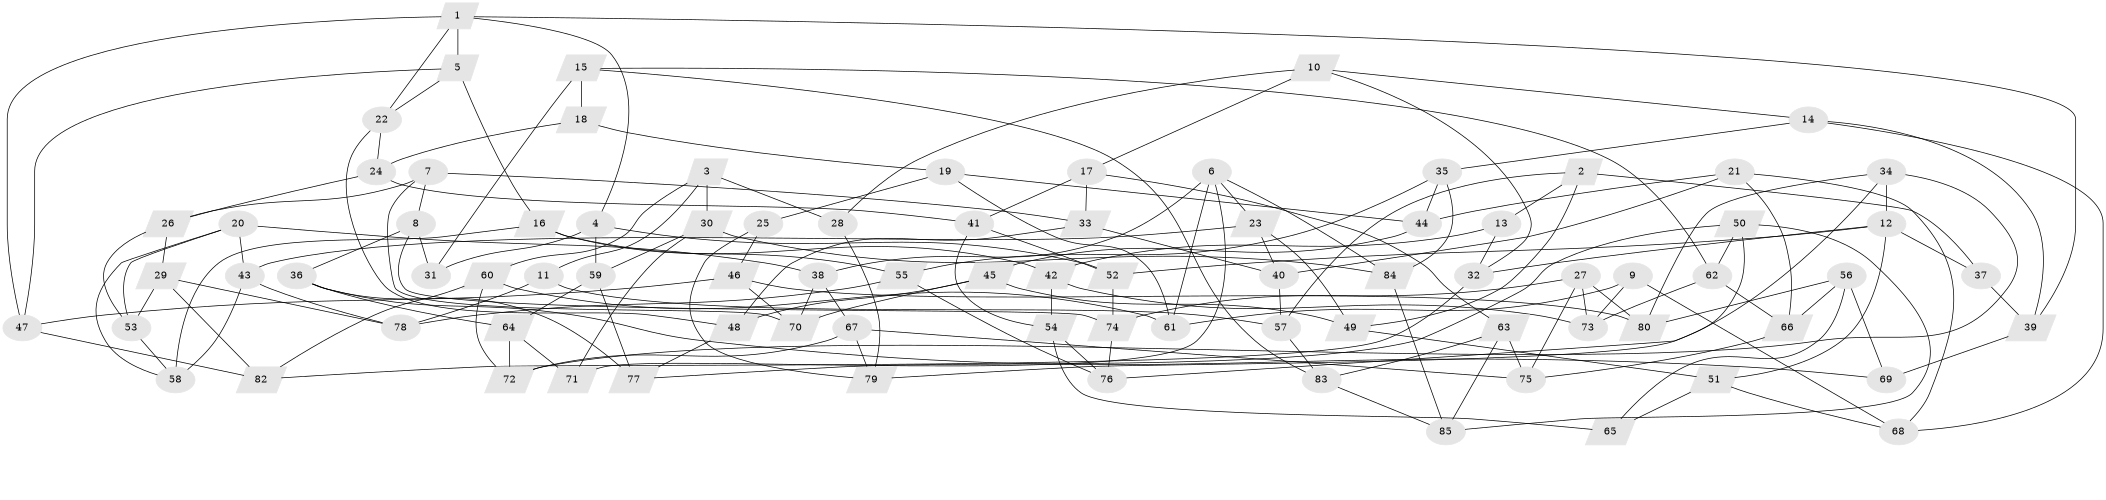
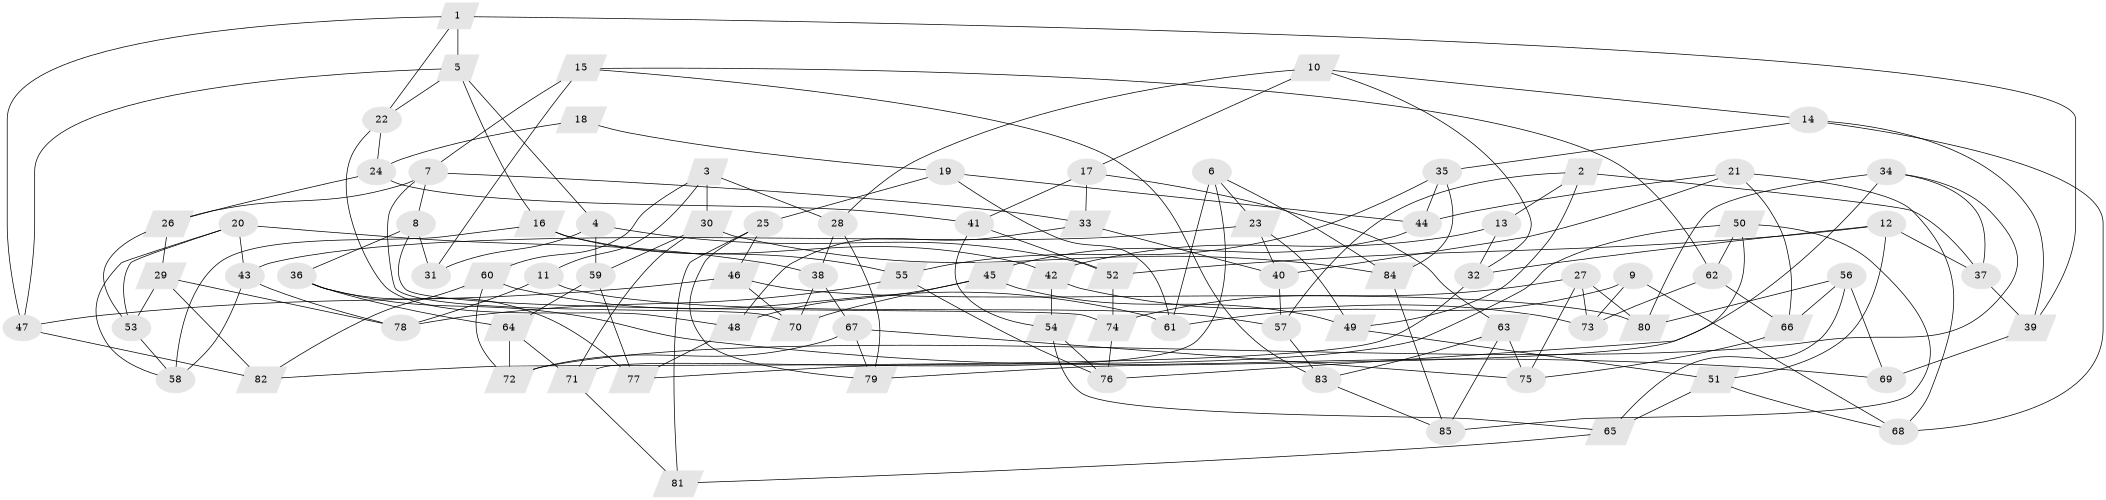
edge "1" -- "4": now "5" -- "4"
edge "15" -- "18": now "15" -- "7"
edge "34" -- "12": now "34" -- "37"
edge "6" -- "38": now "28" -- "38"
node "81": added
